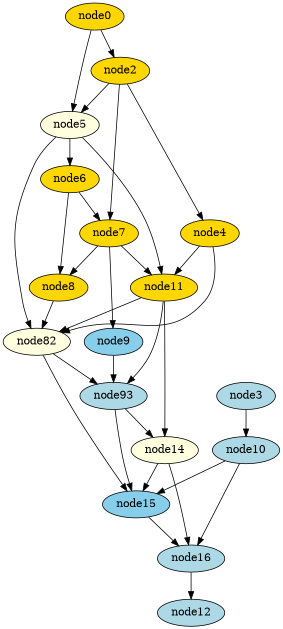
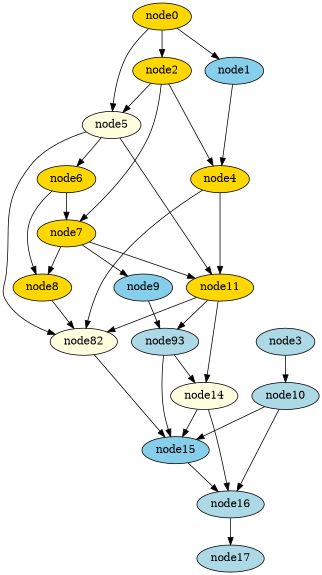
node "node1": added
edge "node82" -> "node93": removed
node "node12": label "node12" -> "node17"
